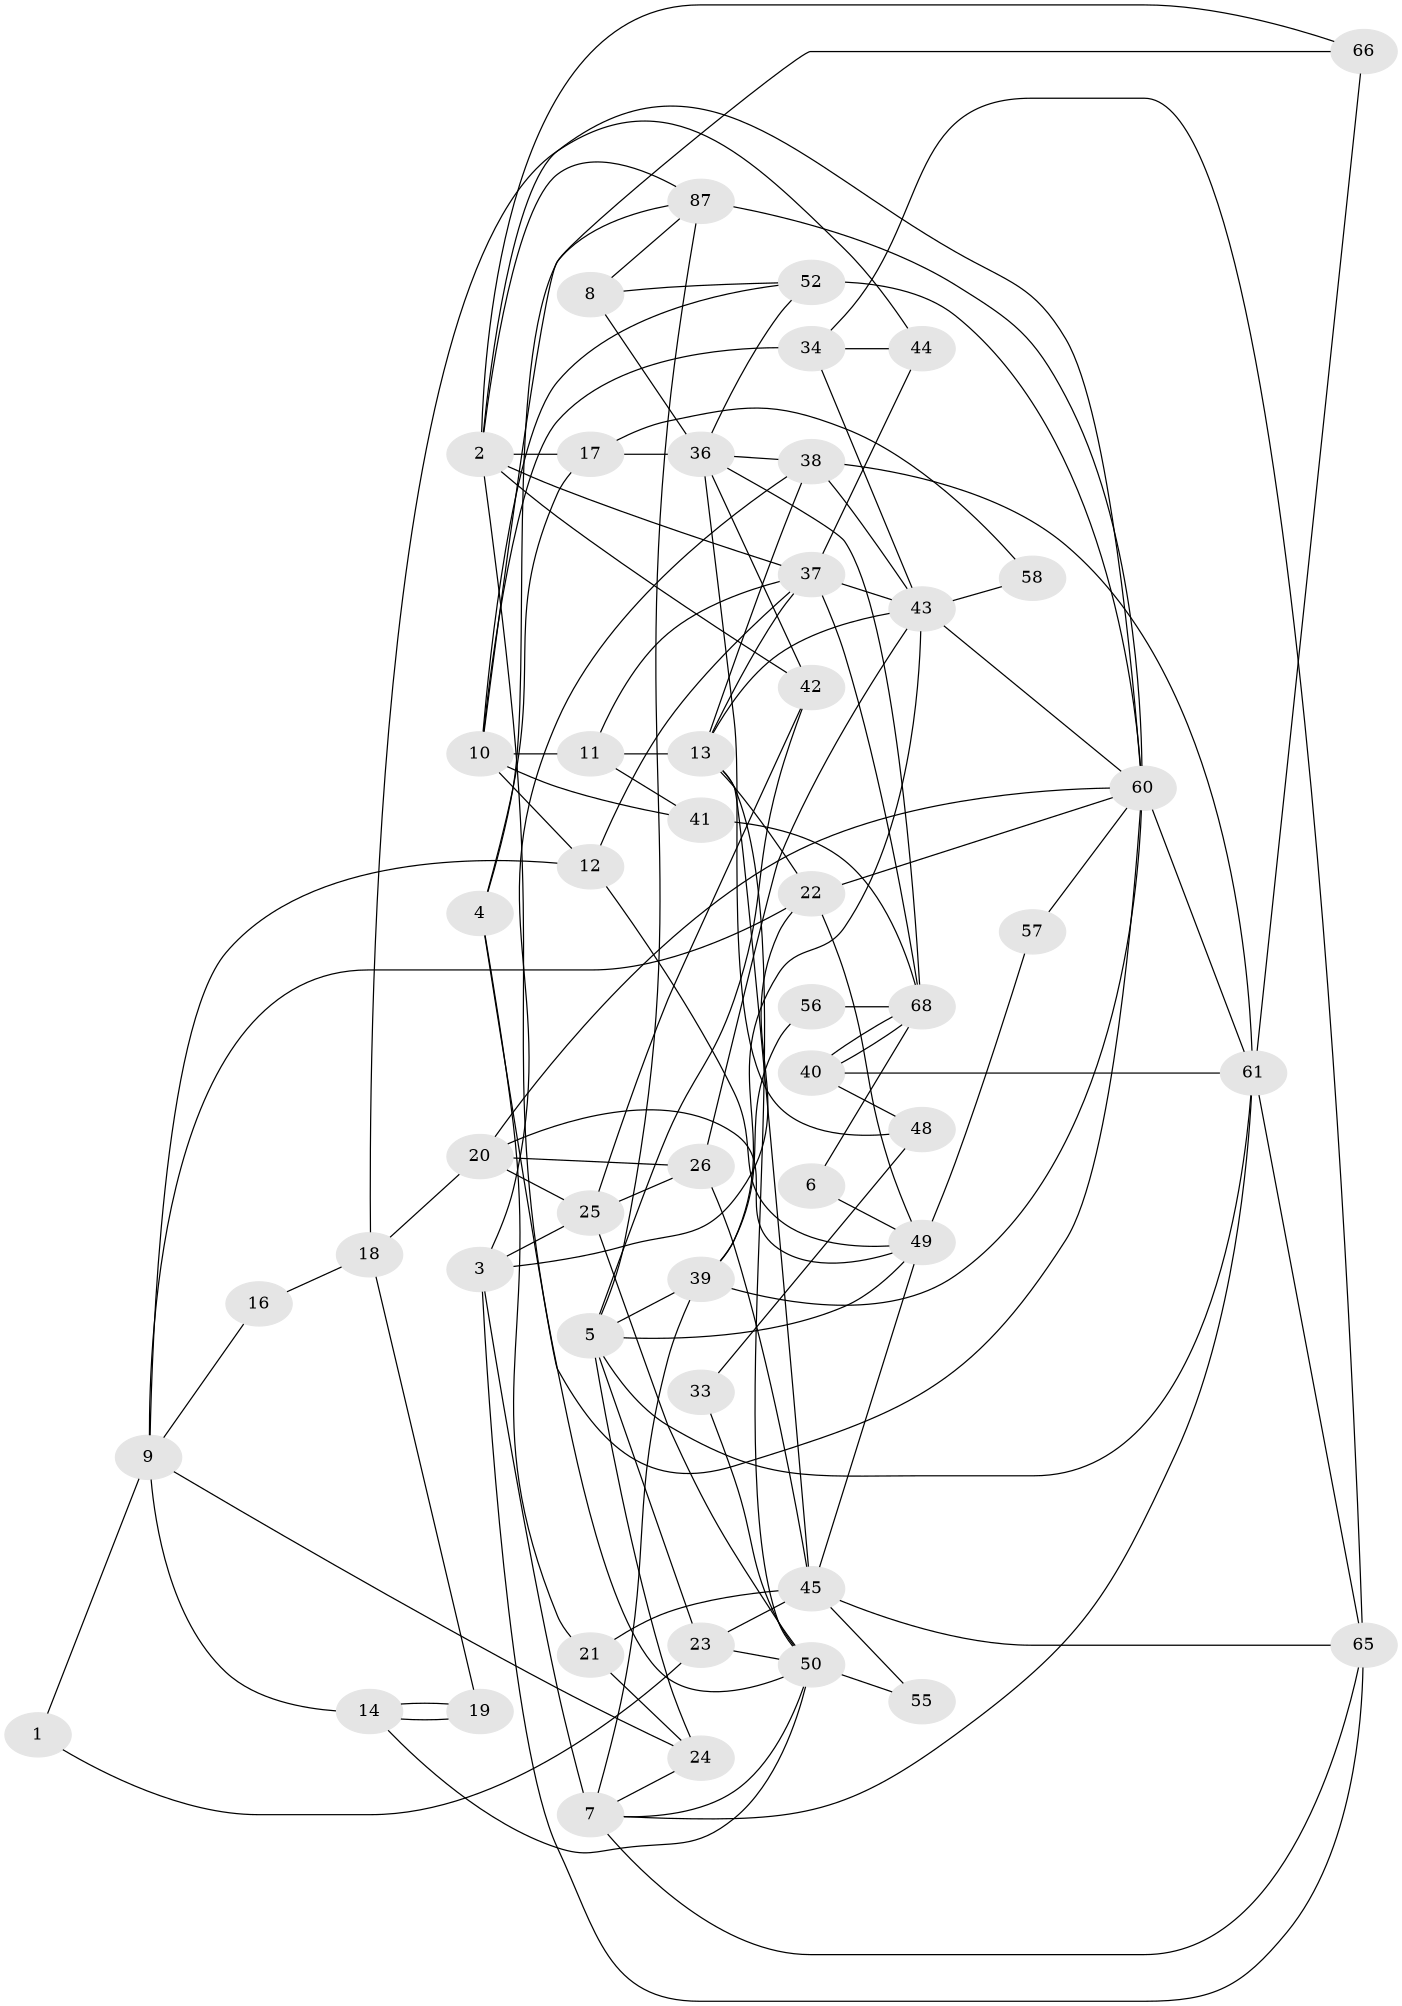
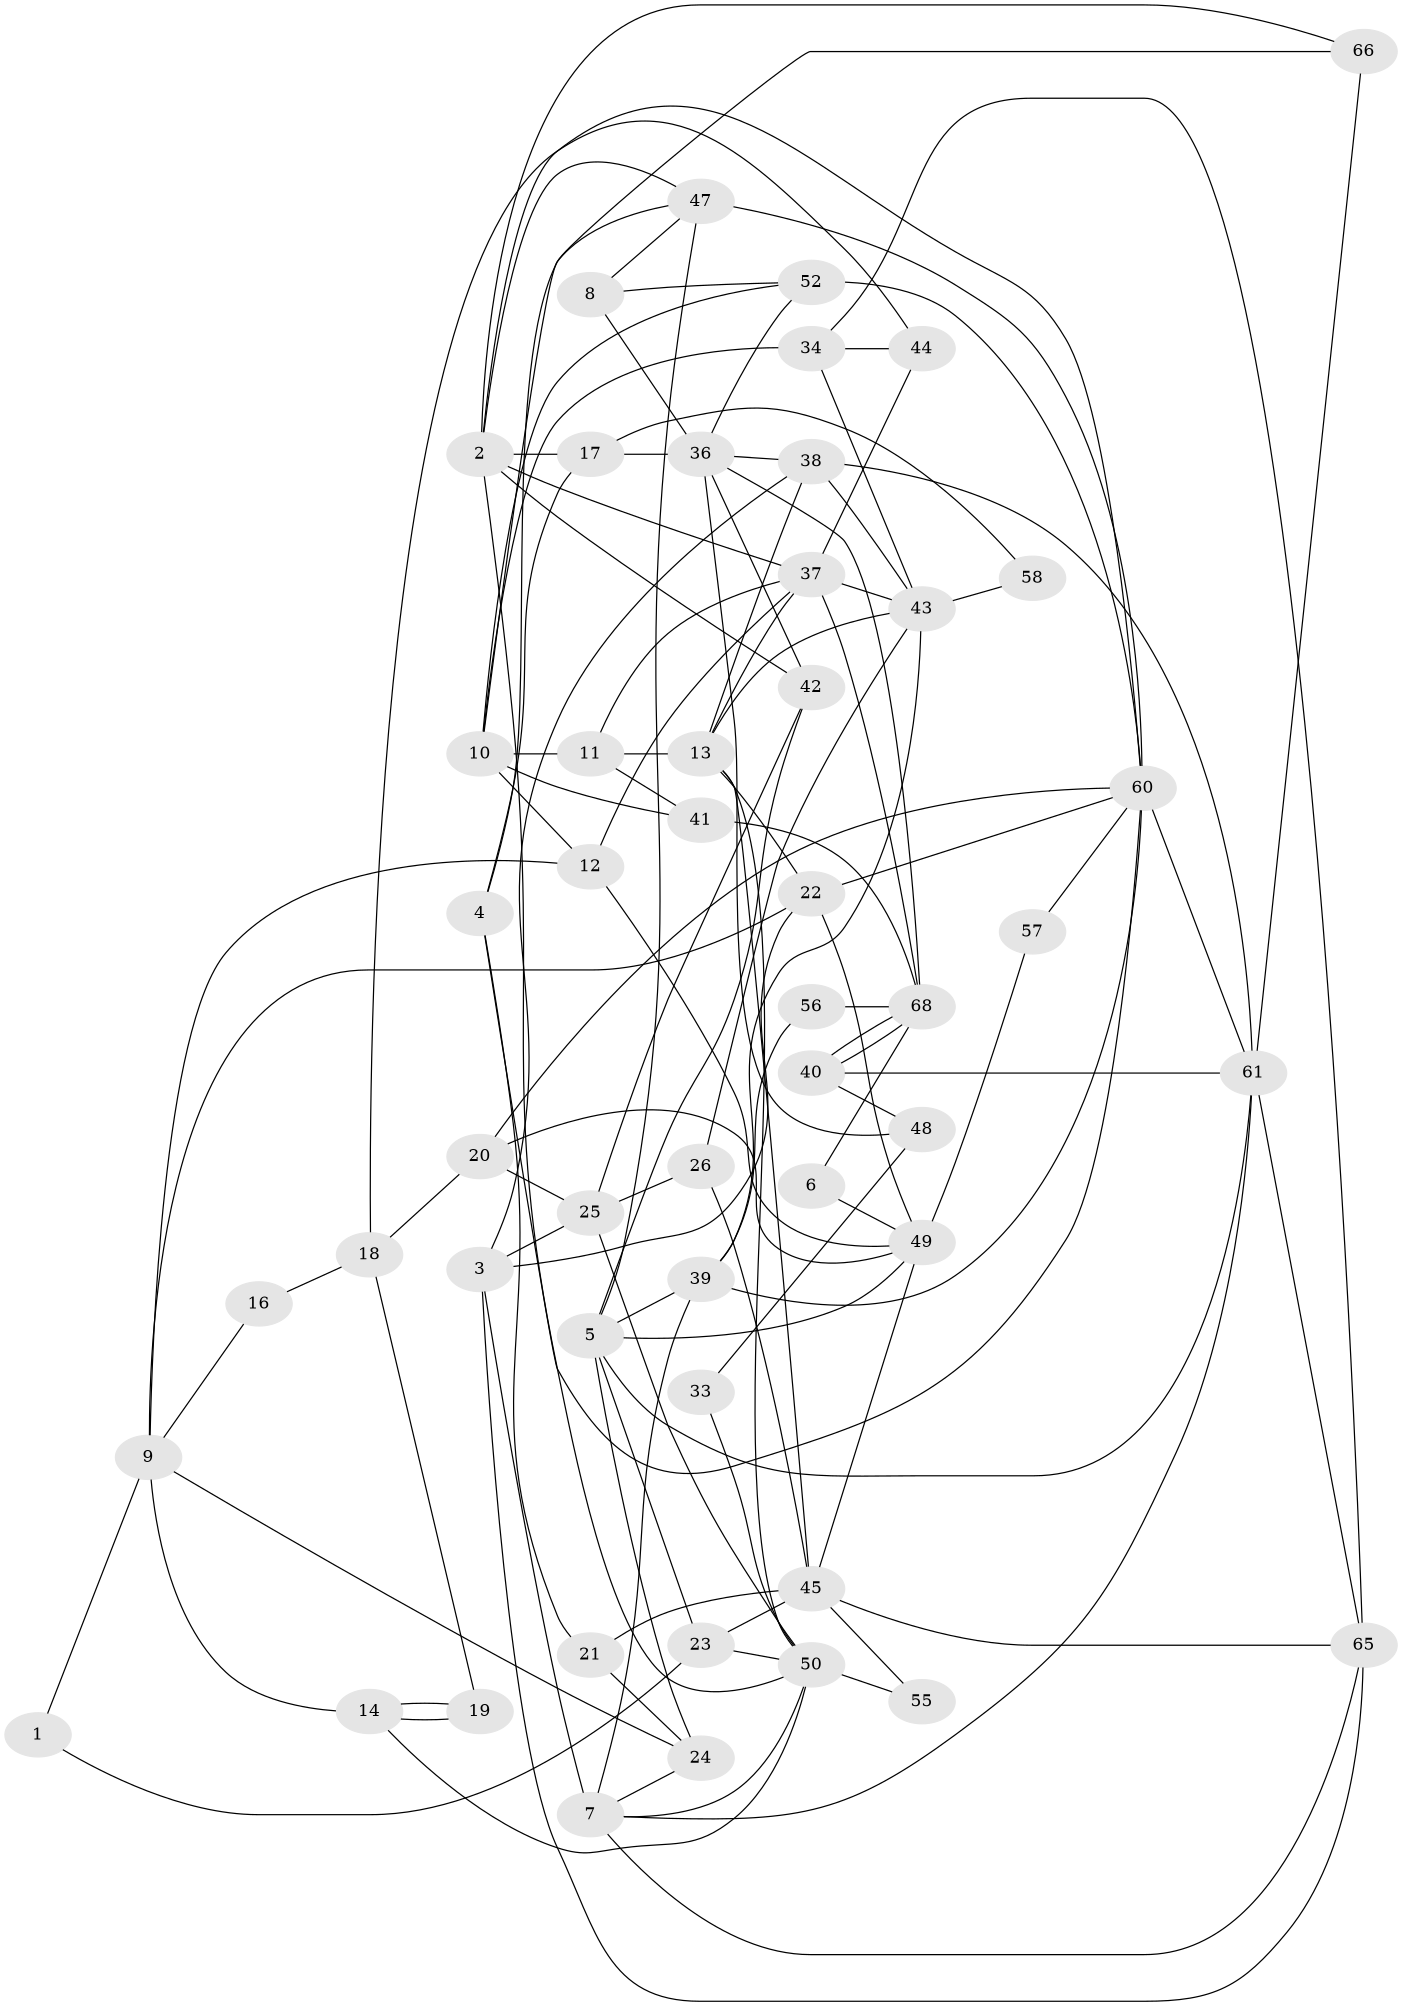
node "87": label "87" -> "47"
edge "43" -- "60": removed
edge "20" -- "26": removed
